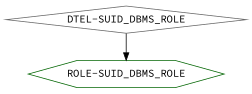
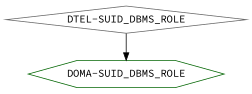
node "ROLE-SUID_DBMS_ROLE": label "ROLE-SUID_DBMS_ROLE" -> "DOMA-SUID_DBMS_ROLE"
